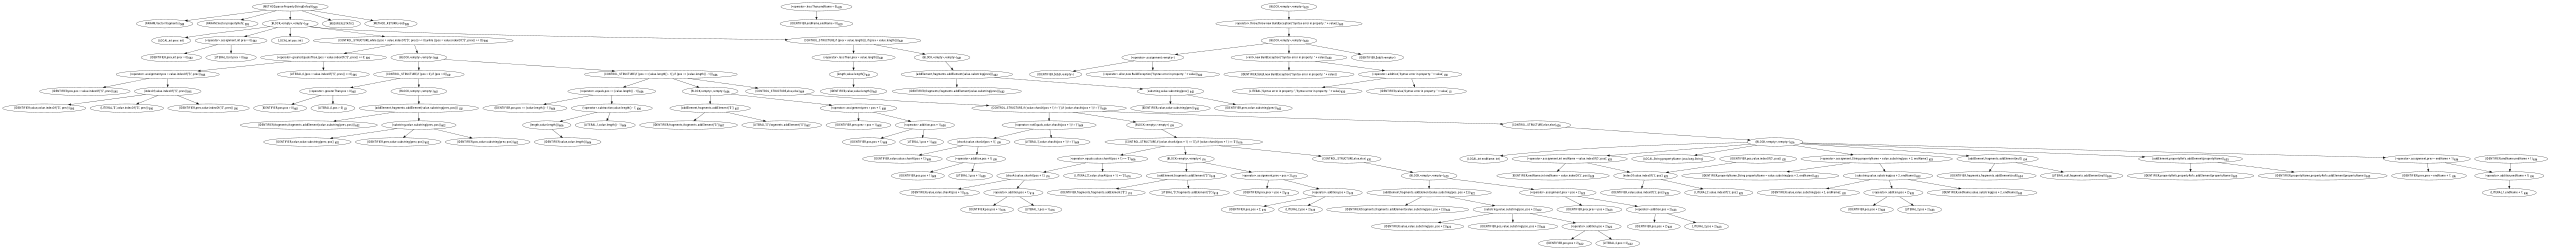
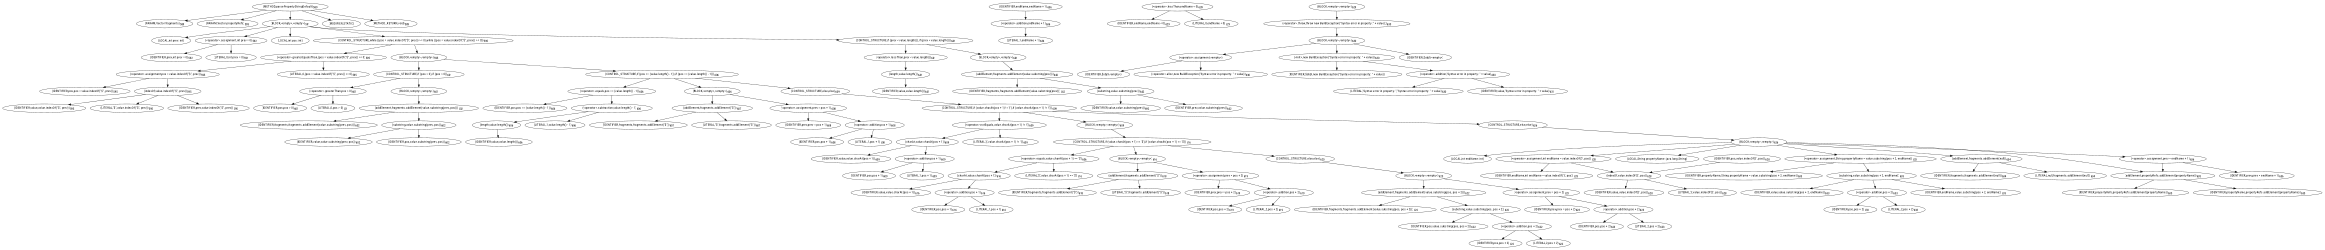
node "(LITERAL,0,endName < 0)": added
node "(IDENTIFIER,prev,value.substring(prev, pos))": removed
edge "(<operator>.assignment,prev = endName + 1)" -> "(<operator>.addition,endName + 1)": now "(<operator>.assignment,prev = endName + 1)" -> "(addElement,propertyRefs.addElement(propertyName))"
node "(IDENTIFIER,value,value.substring(pos, pos + 2))": removed
